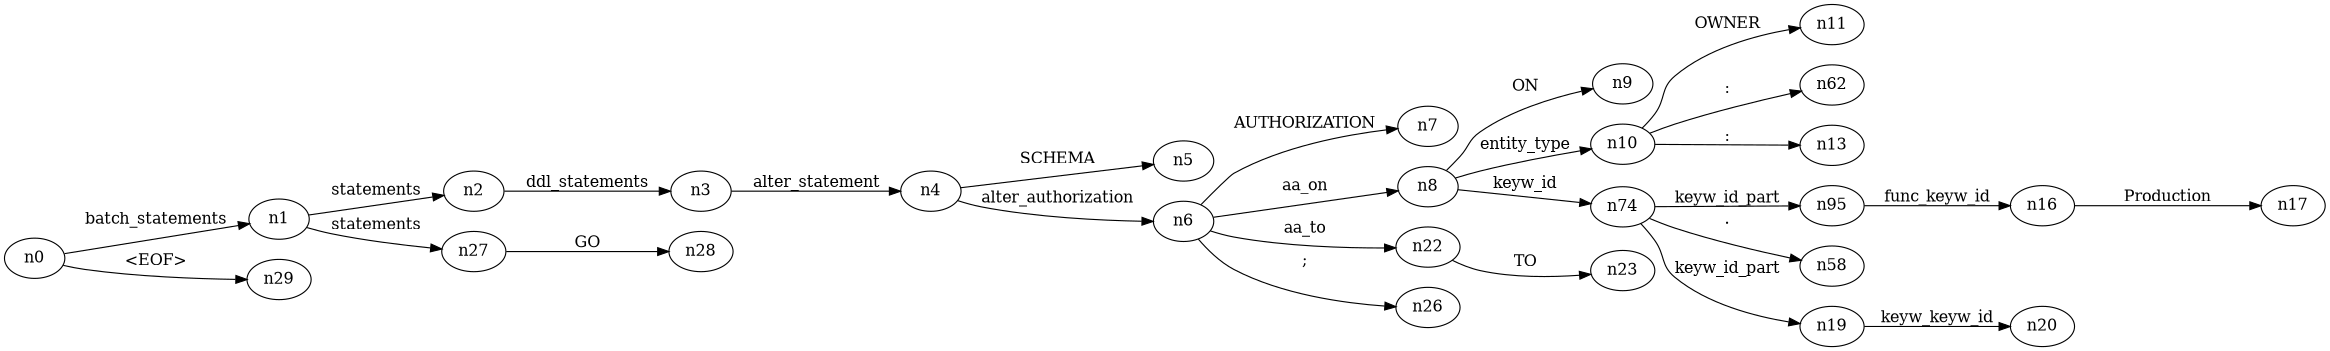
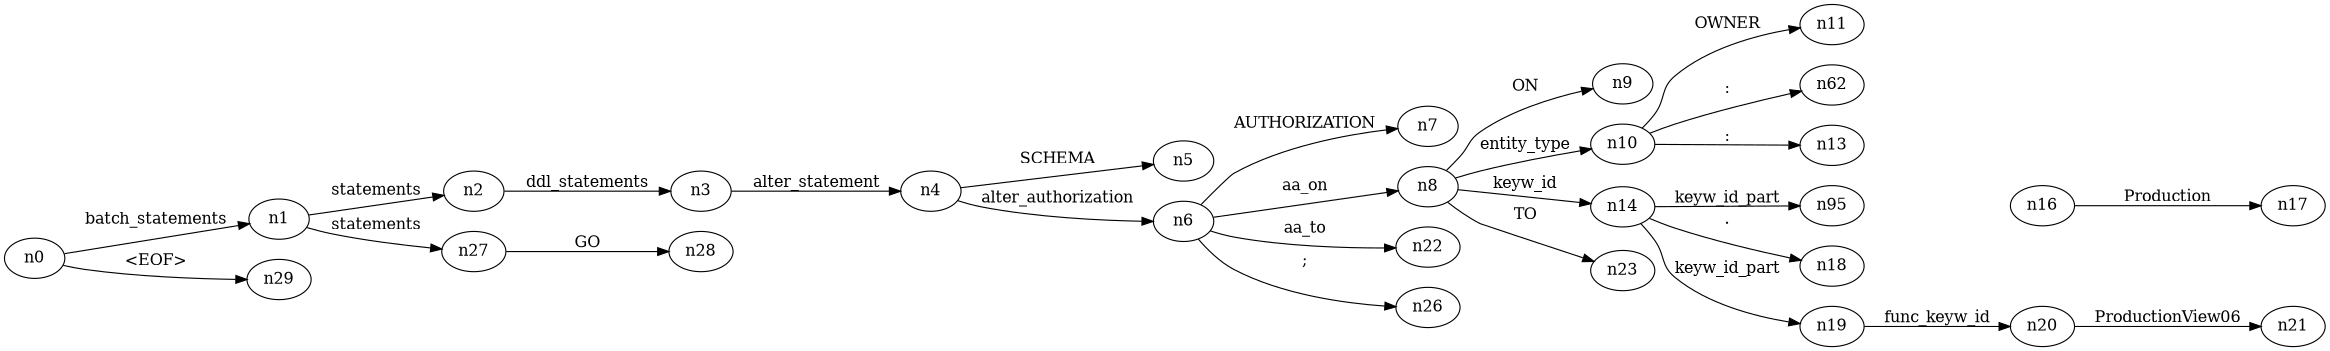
edge "n95" -> "n16": removed, label "func_keyw_id"
node "n74": label "n74" -> "n14"
node "n58": label "n58" -> "n18"
edge "n22" -> "n23": now "n8" -> "n23"
edge "n19" -> "n20": label "keyw_keyw_id" -> "func_keyw_id"
node "n21": added
